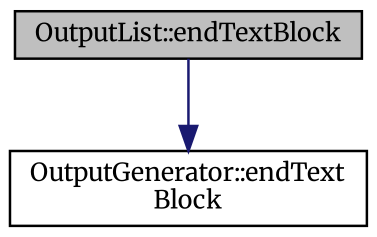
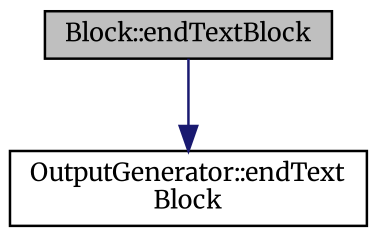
node "OutputList::endTextBlock": label "OutputList::endTextBlock" -> "Block::endTextBlock"
